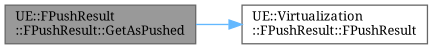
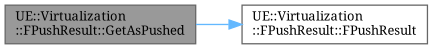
node "UE::FPushResult ::FPushResult::GetAsPushed": label "UE::FPushResult ::FPushResult::GetAsPushed" -> "UE::Virtualization ::FPushResult::GetAsPushed"
